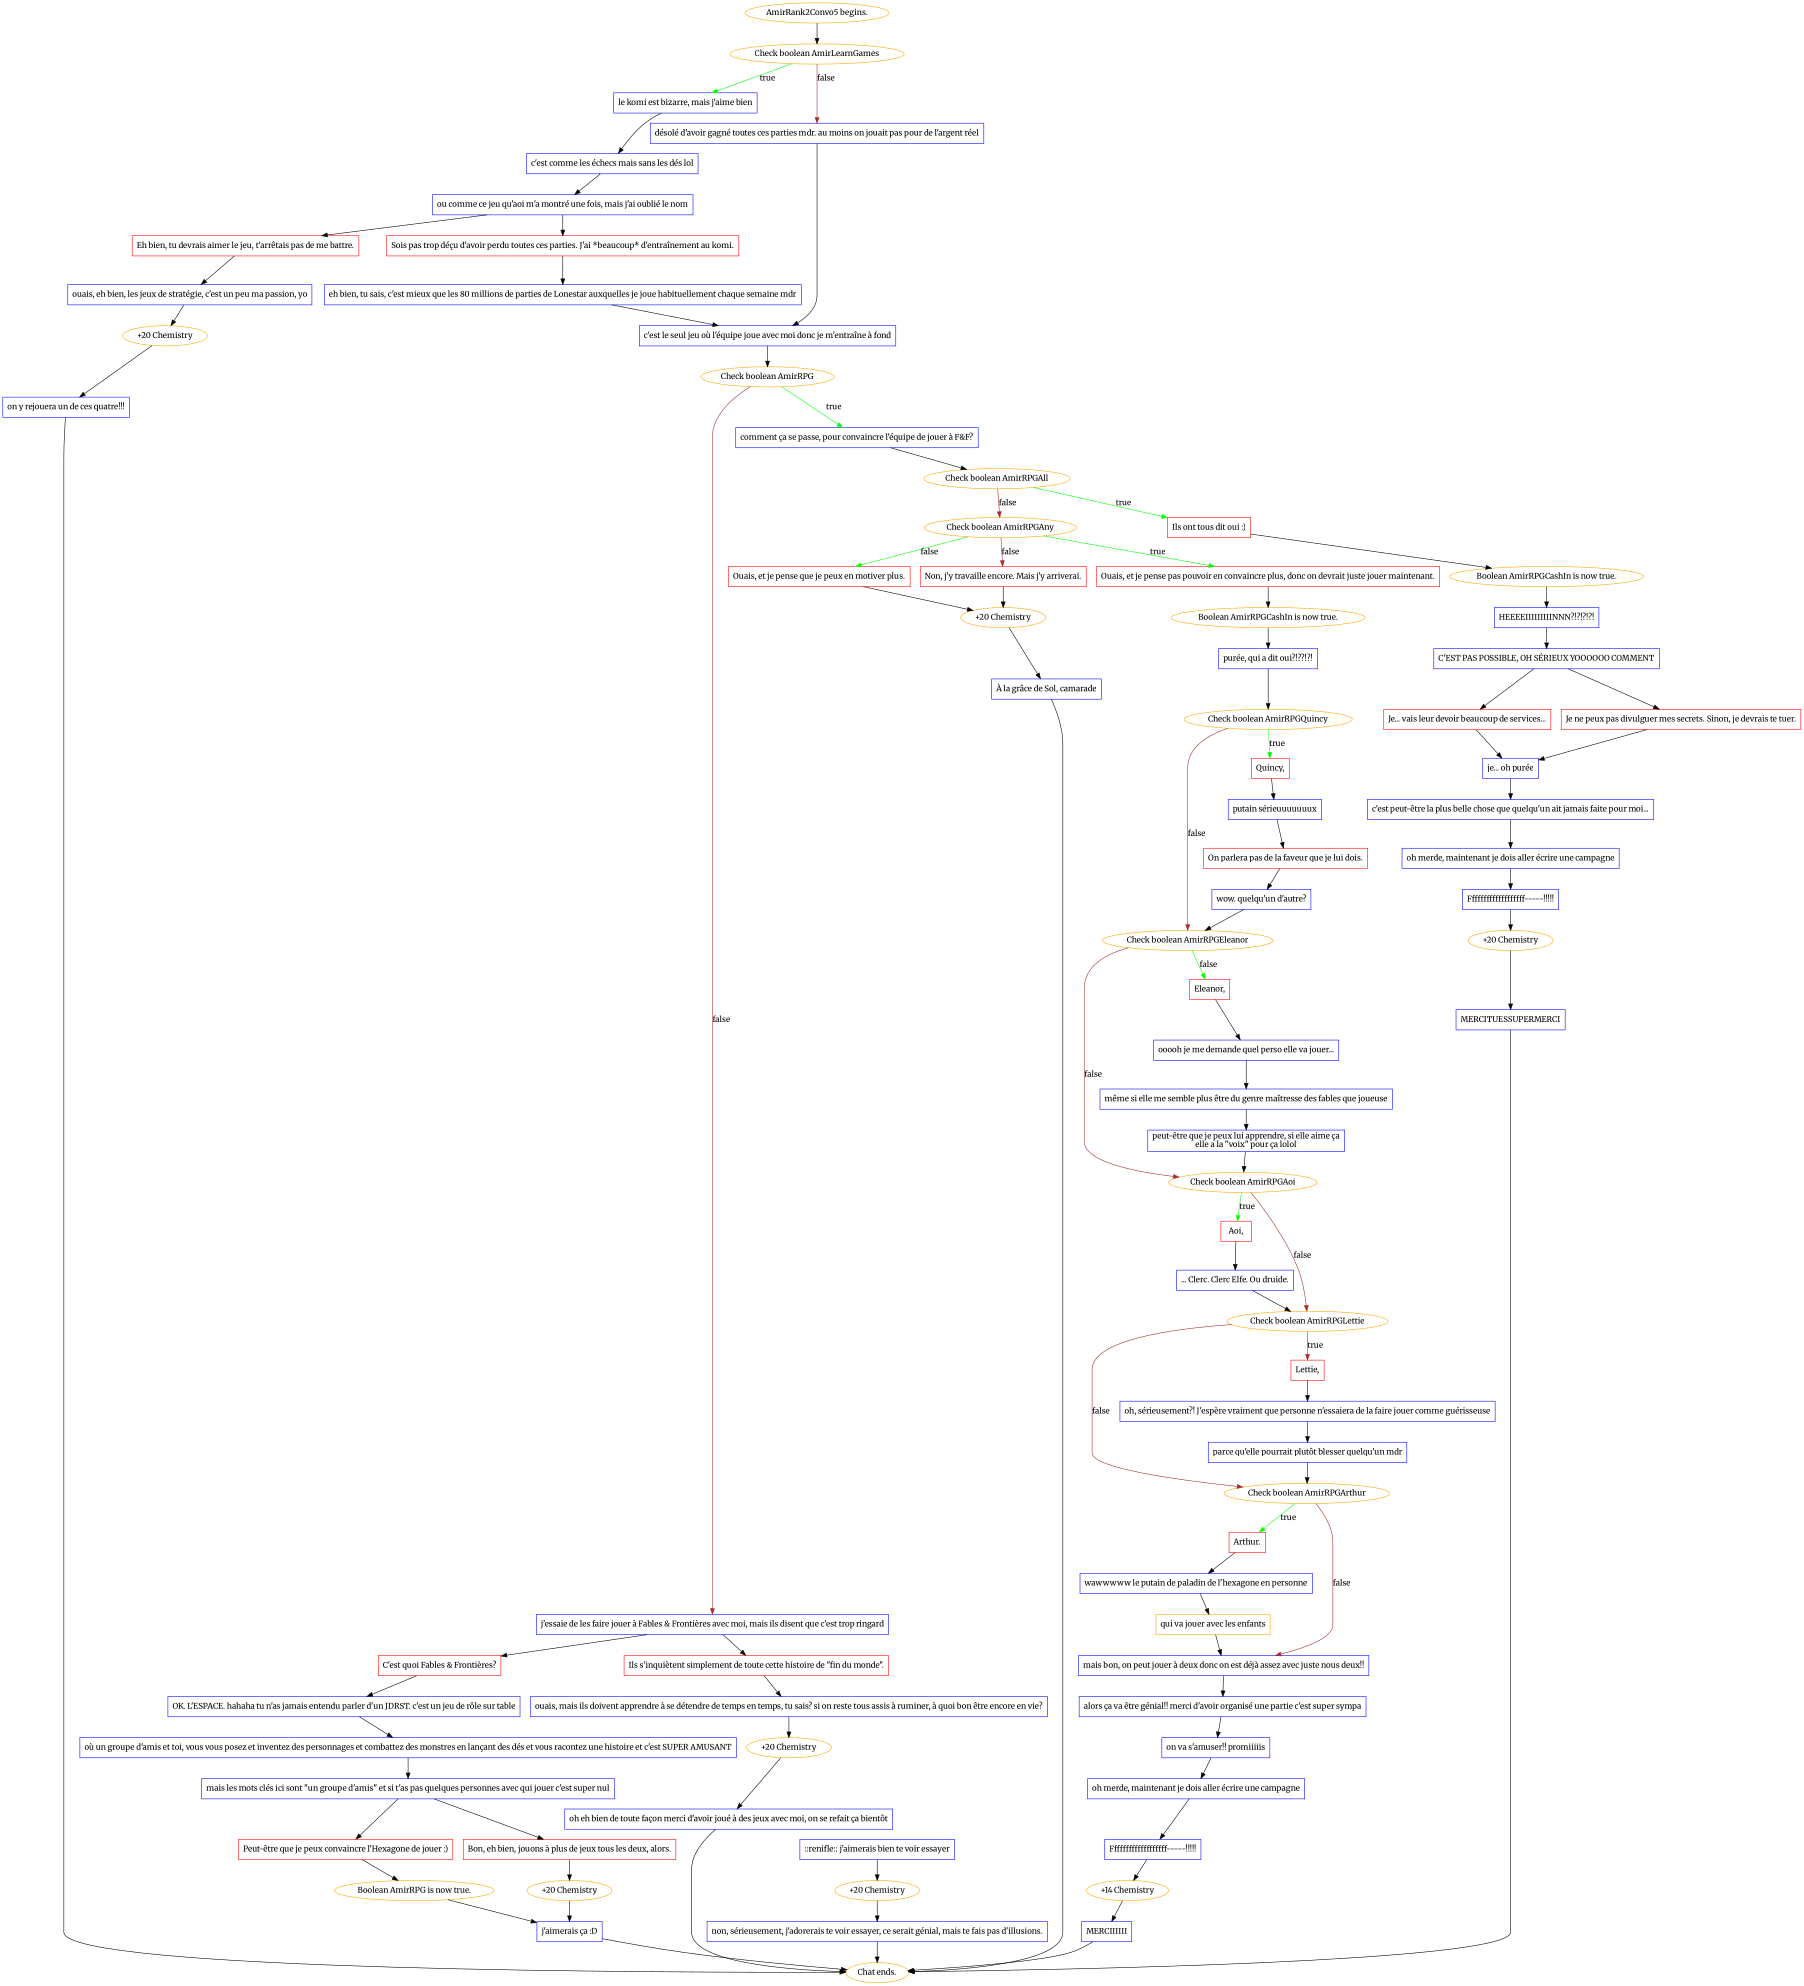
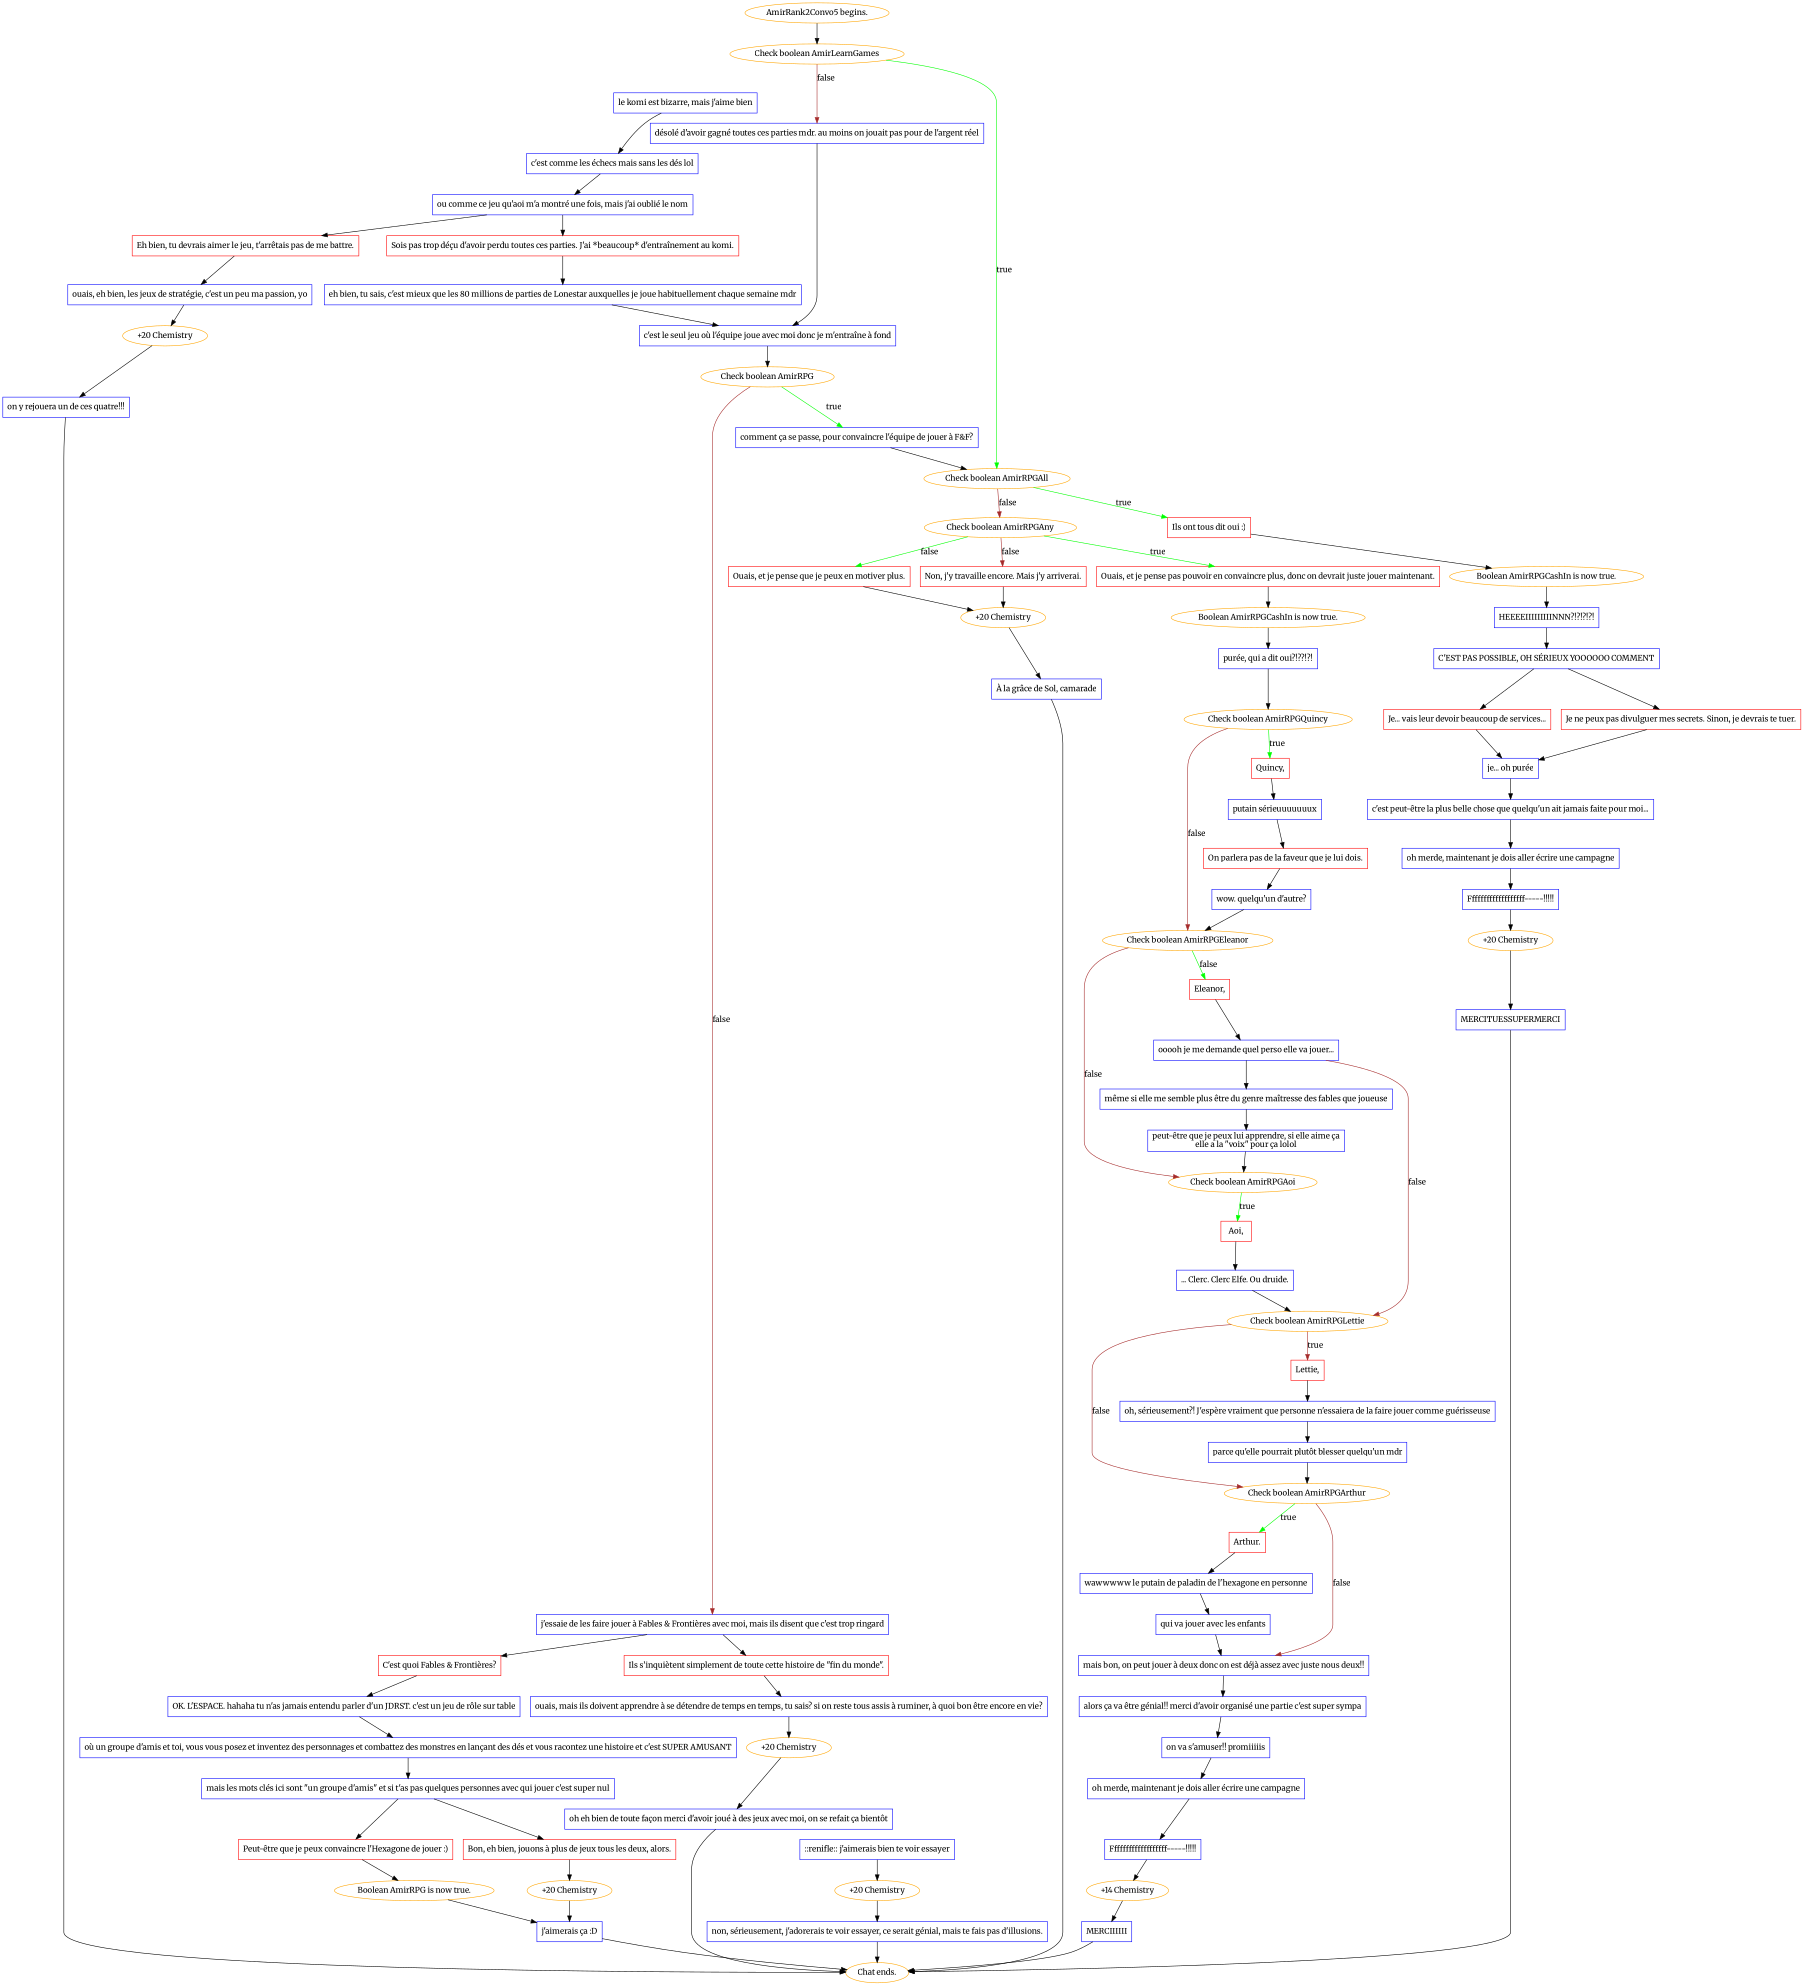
edge "Check boolean AmirLearnGames" -> "le komi est bizarre, mais j'aime bien": now "Check boolean AmirLearnGames" -> "Check boolean AmirRPGAll"
edge "Check boolean AmirRPGAoi" -> "Check boolean AmirRPGLettie": now "ooooh je me demande quel perso elle va jouer..." -> "Check boolean AmirRPGLettie"
node "qui va jouer avec les enfants": color orange -> blue
